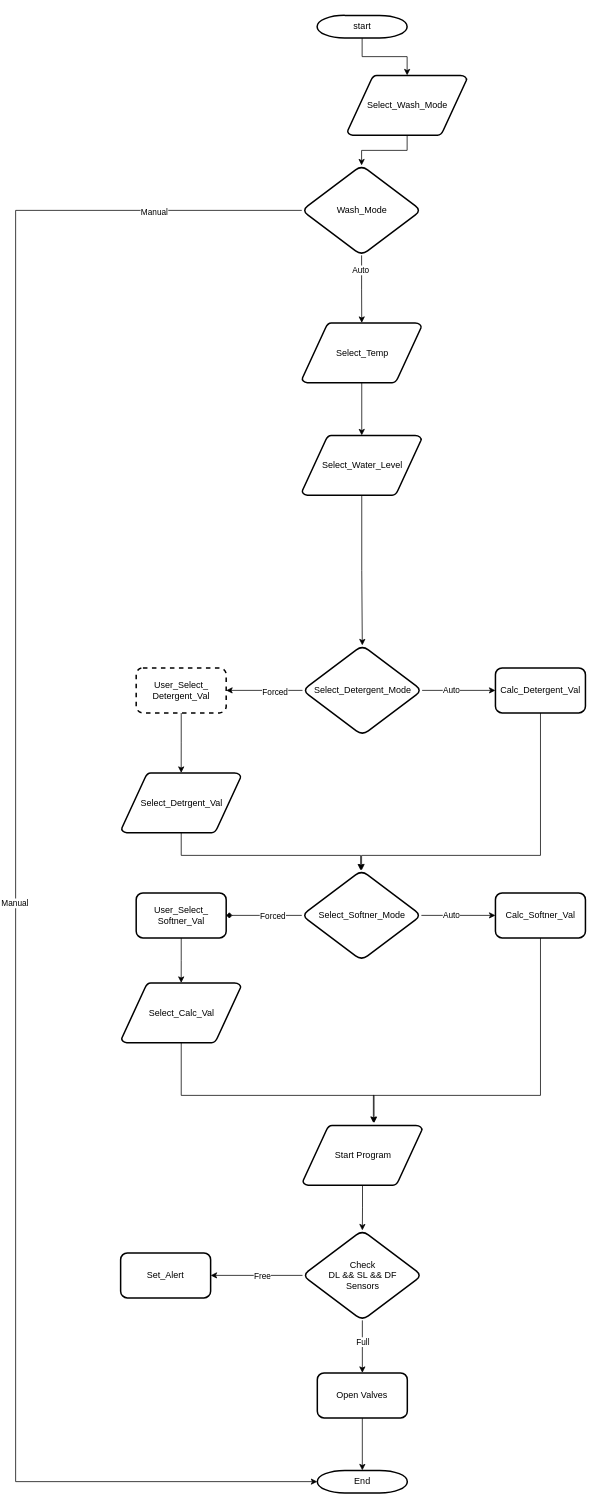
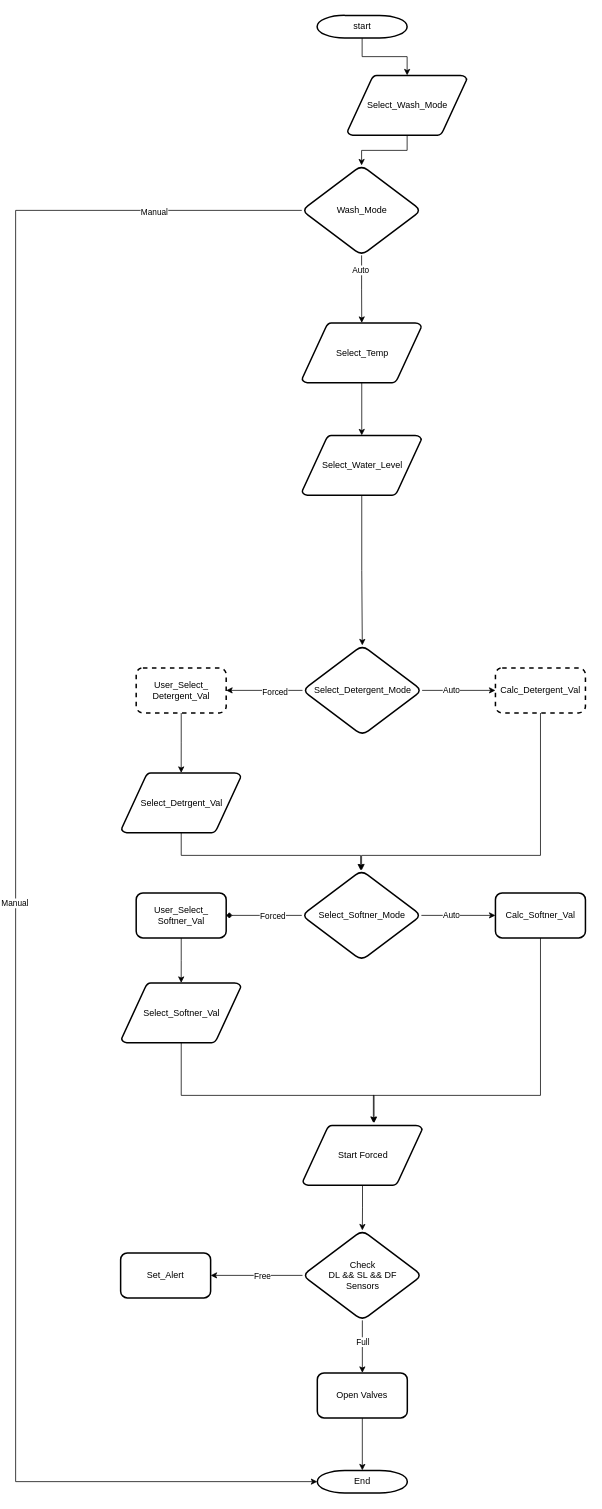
node "Calc_Detergent_Val": style solid -> dashed
node "Select_Calc_Val": label "Select_Calc_Val" -> "Select_Softner_Val"
node "Start Program": label "Start Program" -> "Start Forced"
